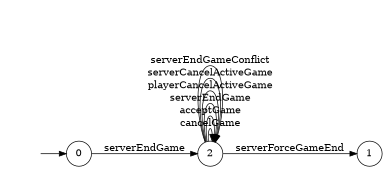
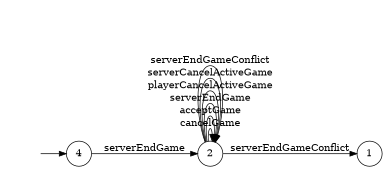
edge "2" -> "1": label "serverForceGameEnd" -> "serverEndGameConflict"
node "0": label "0" -> "4"
